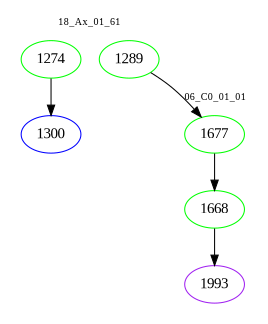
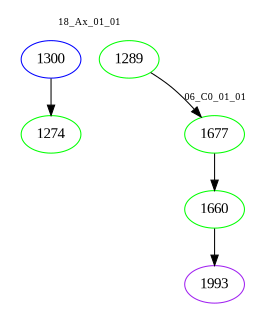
cluster "18_Ax_01_61": label "18_Ax_01_61" -> "18_Ax_01_01"
edge "1274" -> "1300": reversed
node "1668": label "1668" -> "1660"
